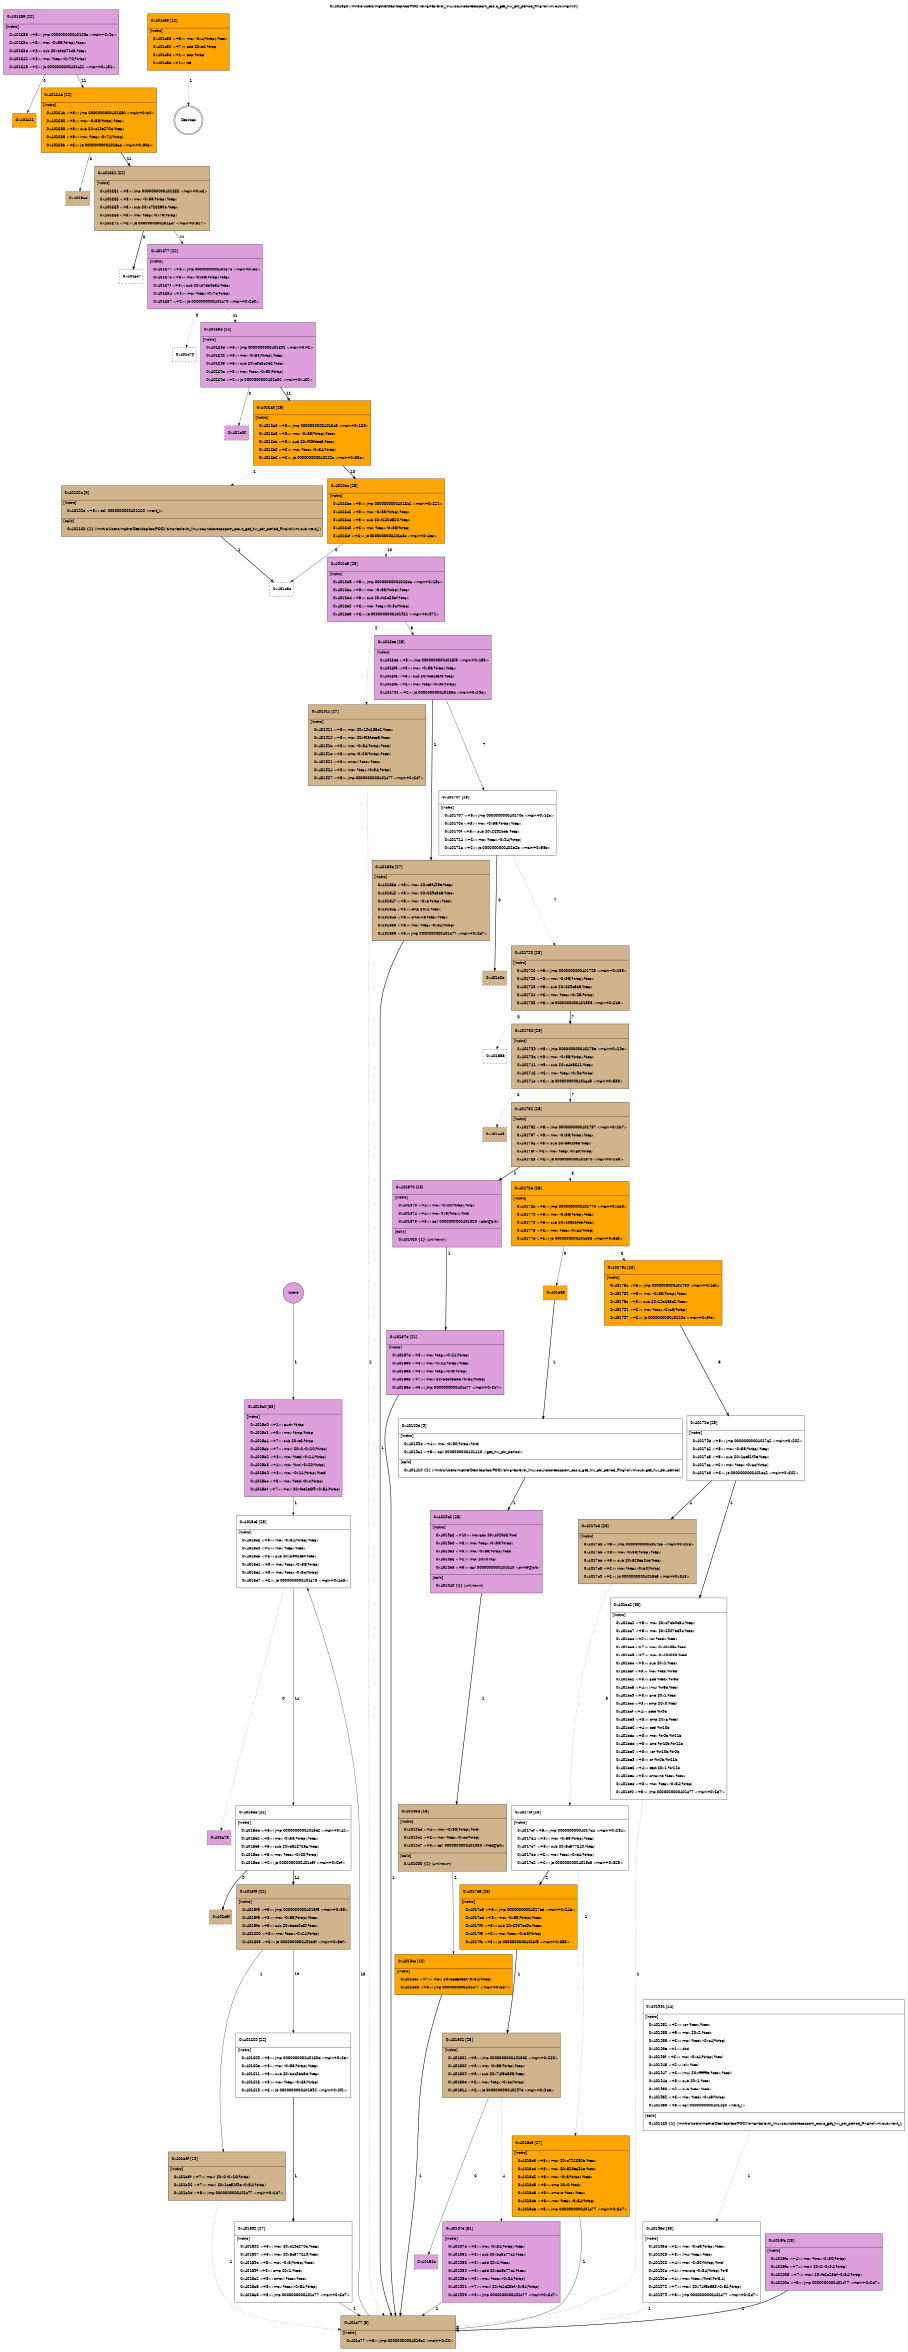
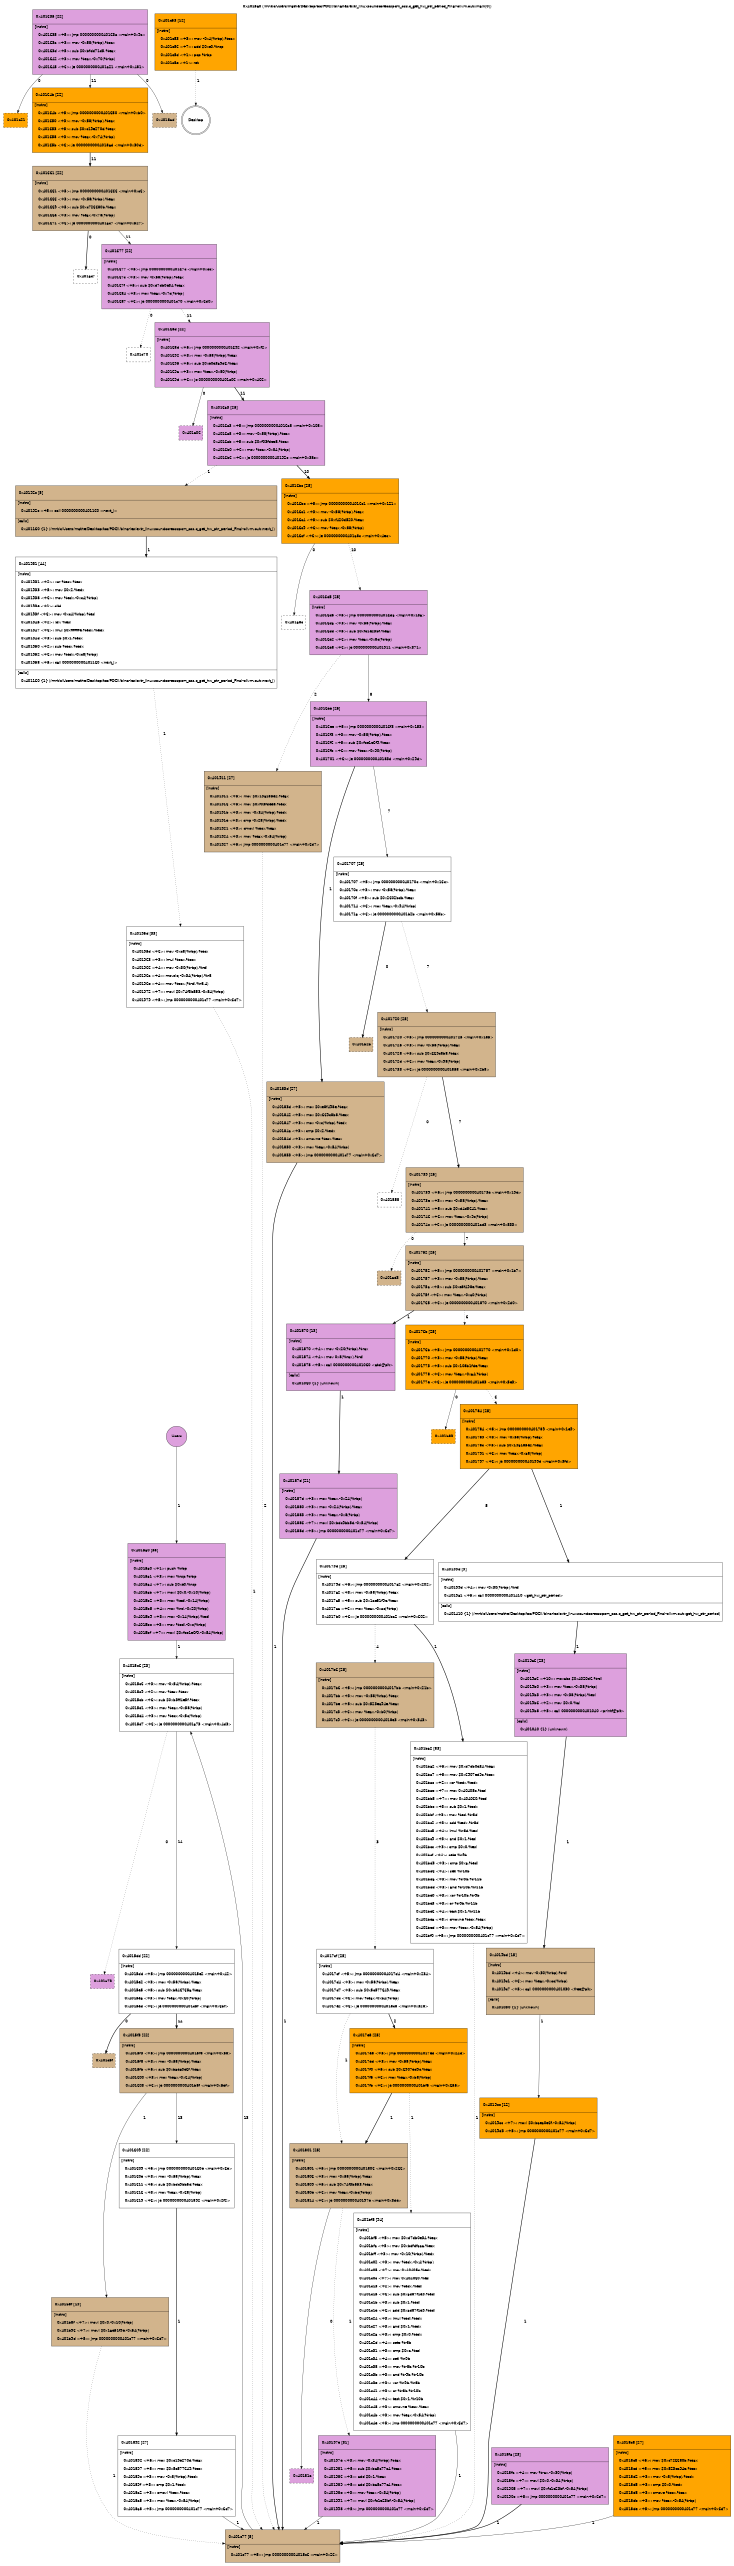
edge "0x40164b [22]" -> "0x4018ad": now "0x401635 [22]" -> "0x4018ad"
node "0x4016a3 [25]": fillcolor orange -> plum
edge "0x40192c [5]" -> "0x401a8c": now "0x40192c [5]" -> "0x401931 [44]"
edge "0x401b83" -> "0x40199d [9]": now "0x401784 [25]" -> "0x40199d [9]"
edge "0x40179d [25]" -> "0x4017b6 [25]": style bold -> dotted
edge "0x4017cf [25]" -> "0x4018c8 [27]": now "0x4017cf [25]" -> "0x401801 [25]"
edge "0x401801 [25]" -> "0x40197e [31]": label " 4" -> " 1"
node "0x401bf5 [94]": added
